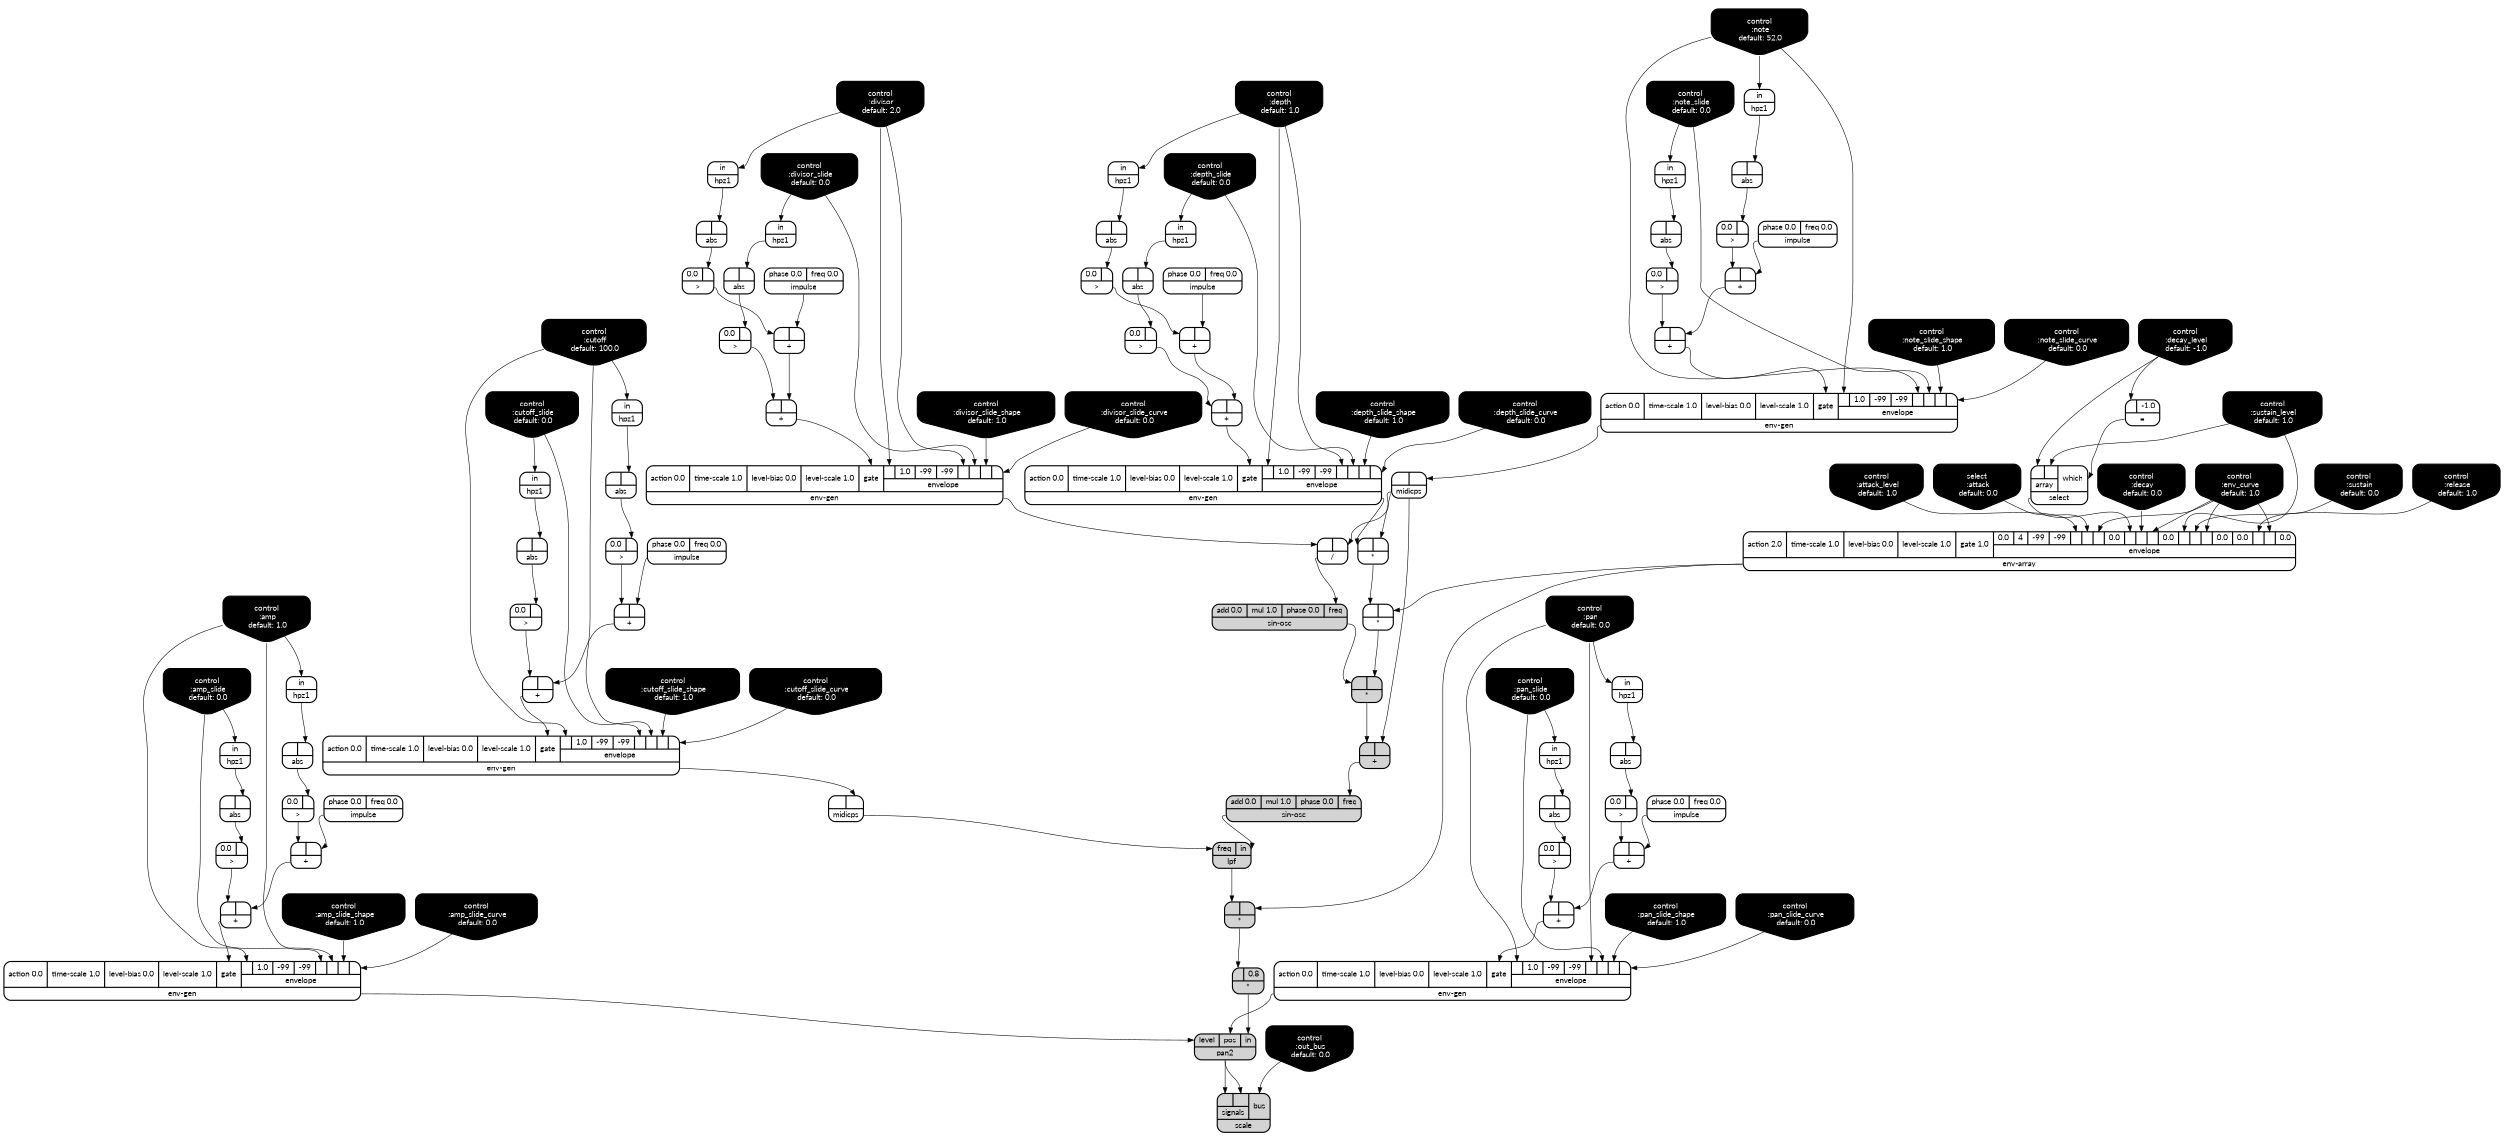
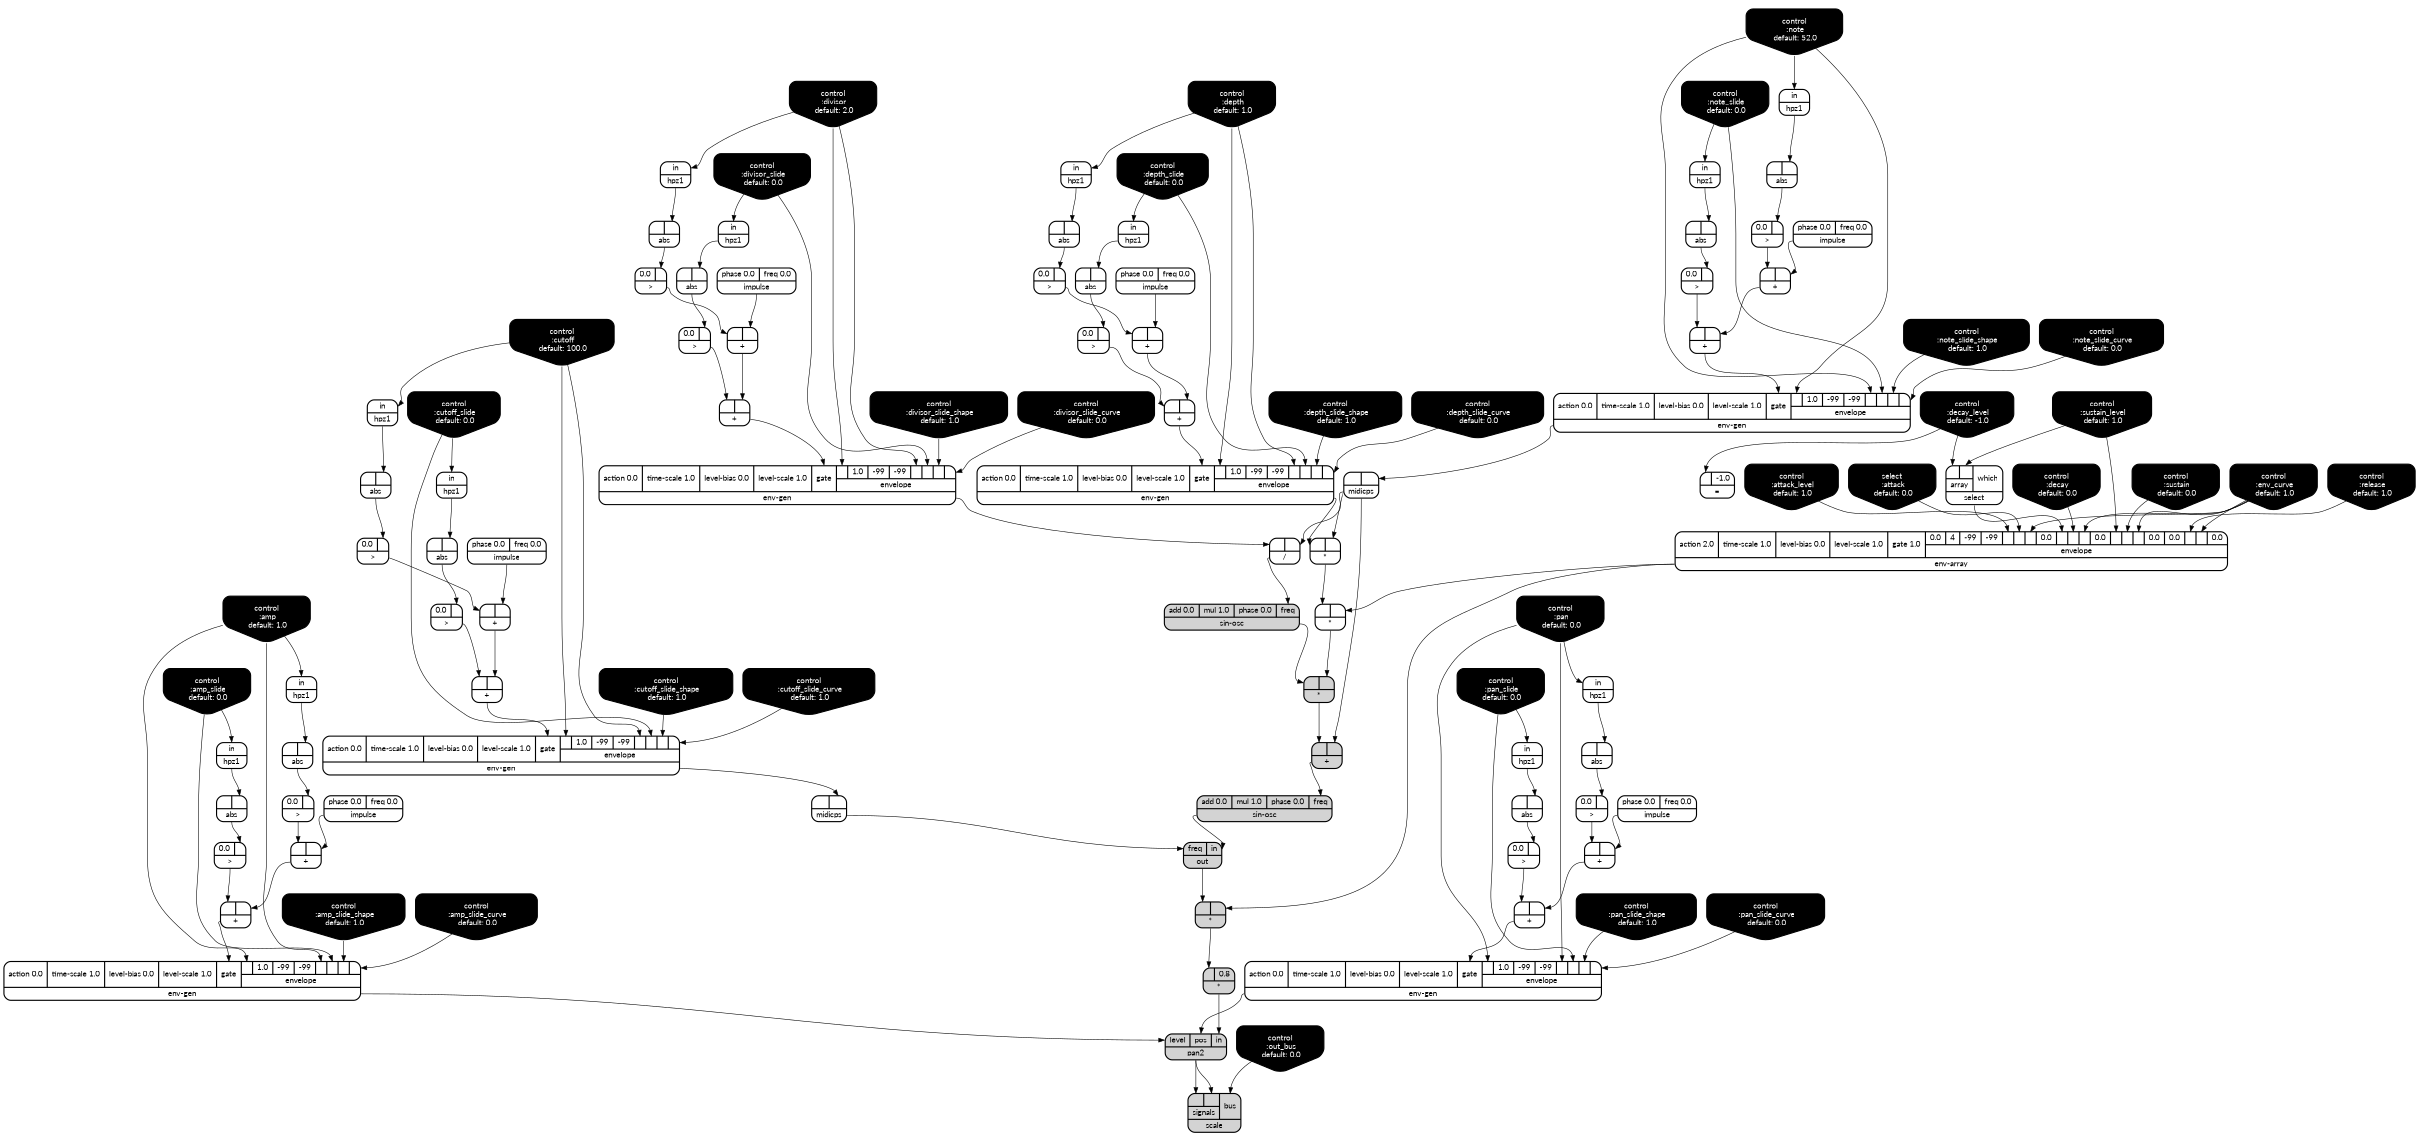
edge "-1.0" -> "array": removed
node "control :cutoff_slide_curve default: 0.0": label "control :cutoff_slide_curve default: 0.0" -> "control :cutoff_slide_curve default: 1.0"
node "freq": text "lpf" -> "out"
